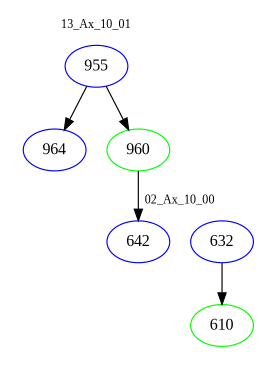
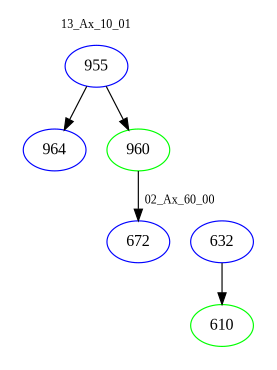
cluster "02_Ax_10_00": label "02_Ax_10_00" -> "02_Ax_60_00"
node "642": label "642" -> "672"
